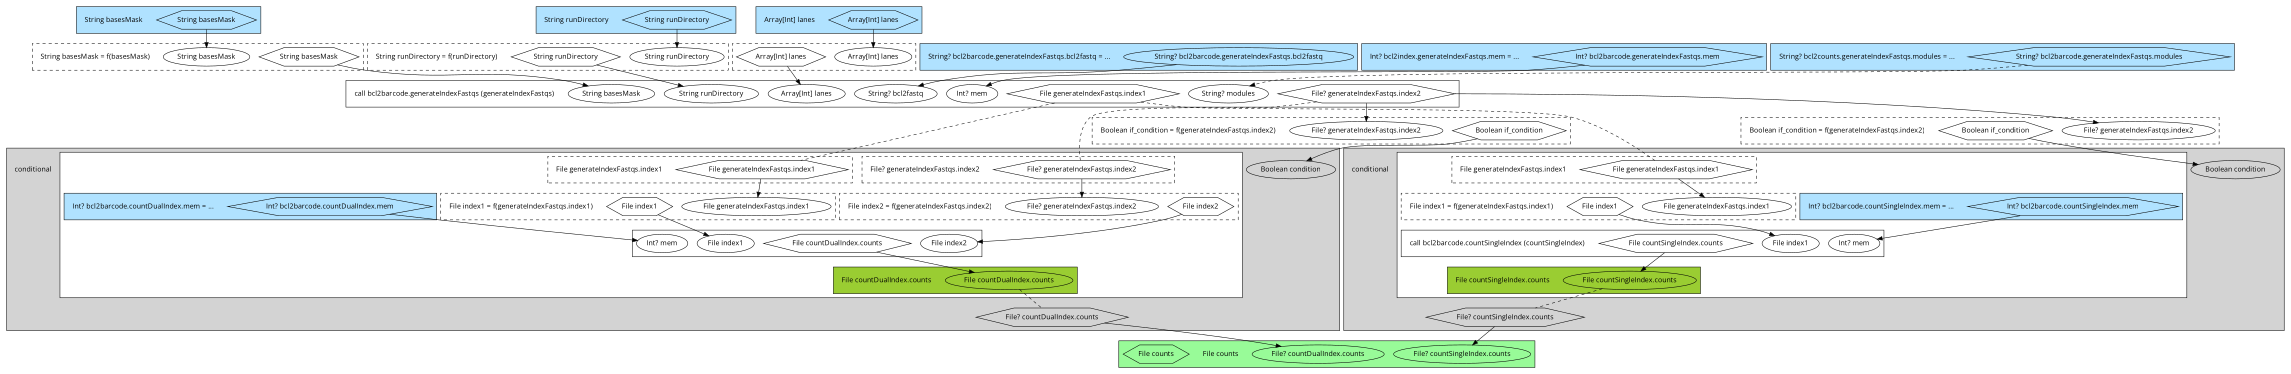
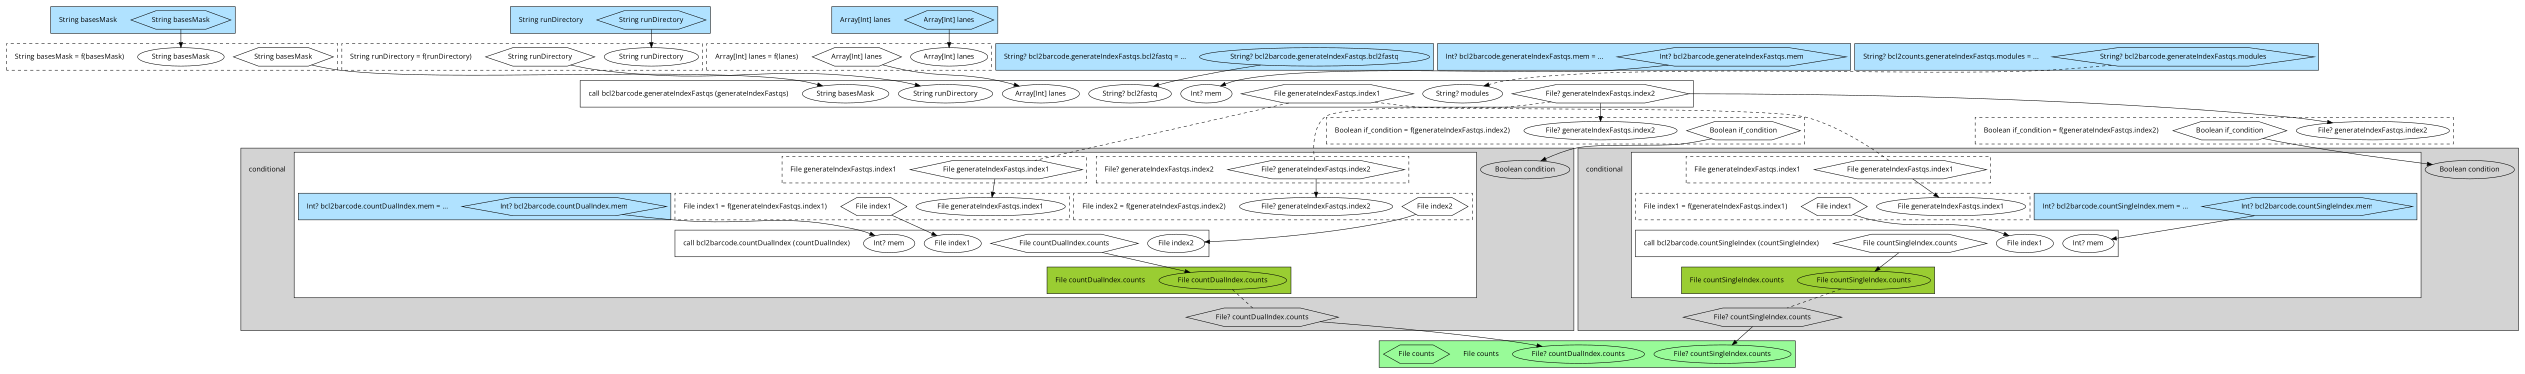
node "Array[Int] lanes = f(lanes)": added
node "Int? bcl2index.generateIndexFastqs.mem = ...": label "Int? bcl2index.generateIndexFastqs.mem = ..." -> "Int? bcl2barcode.generateIndexFastqs.mem = ..."
node "call bcl2barcode.countDualIndex (countDualIndex)": added
